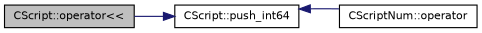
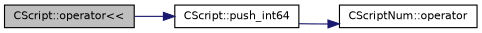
edge "CScriptNum::operator" -> "CScript::push_int64": reversed
